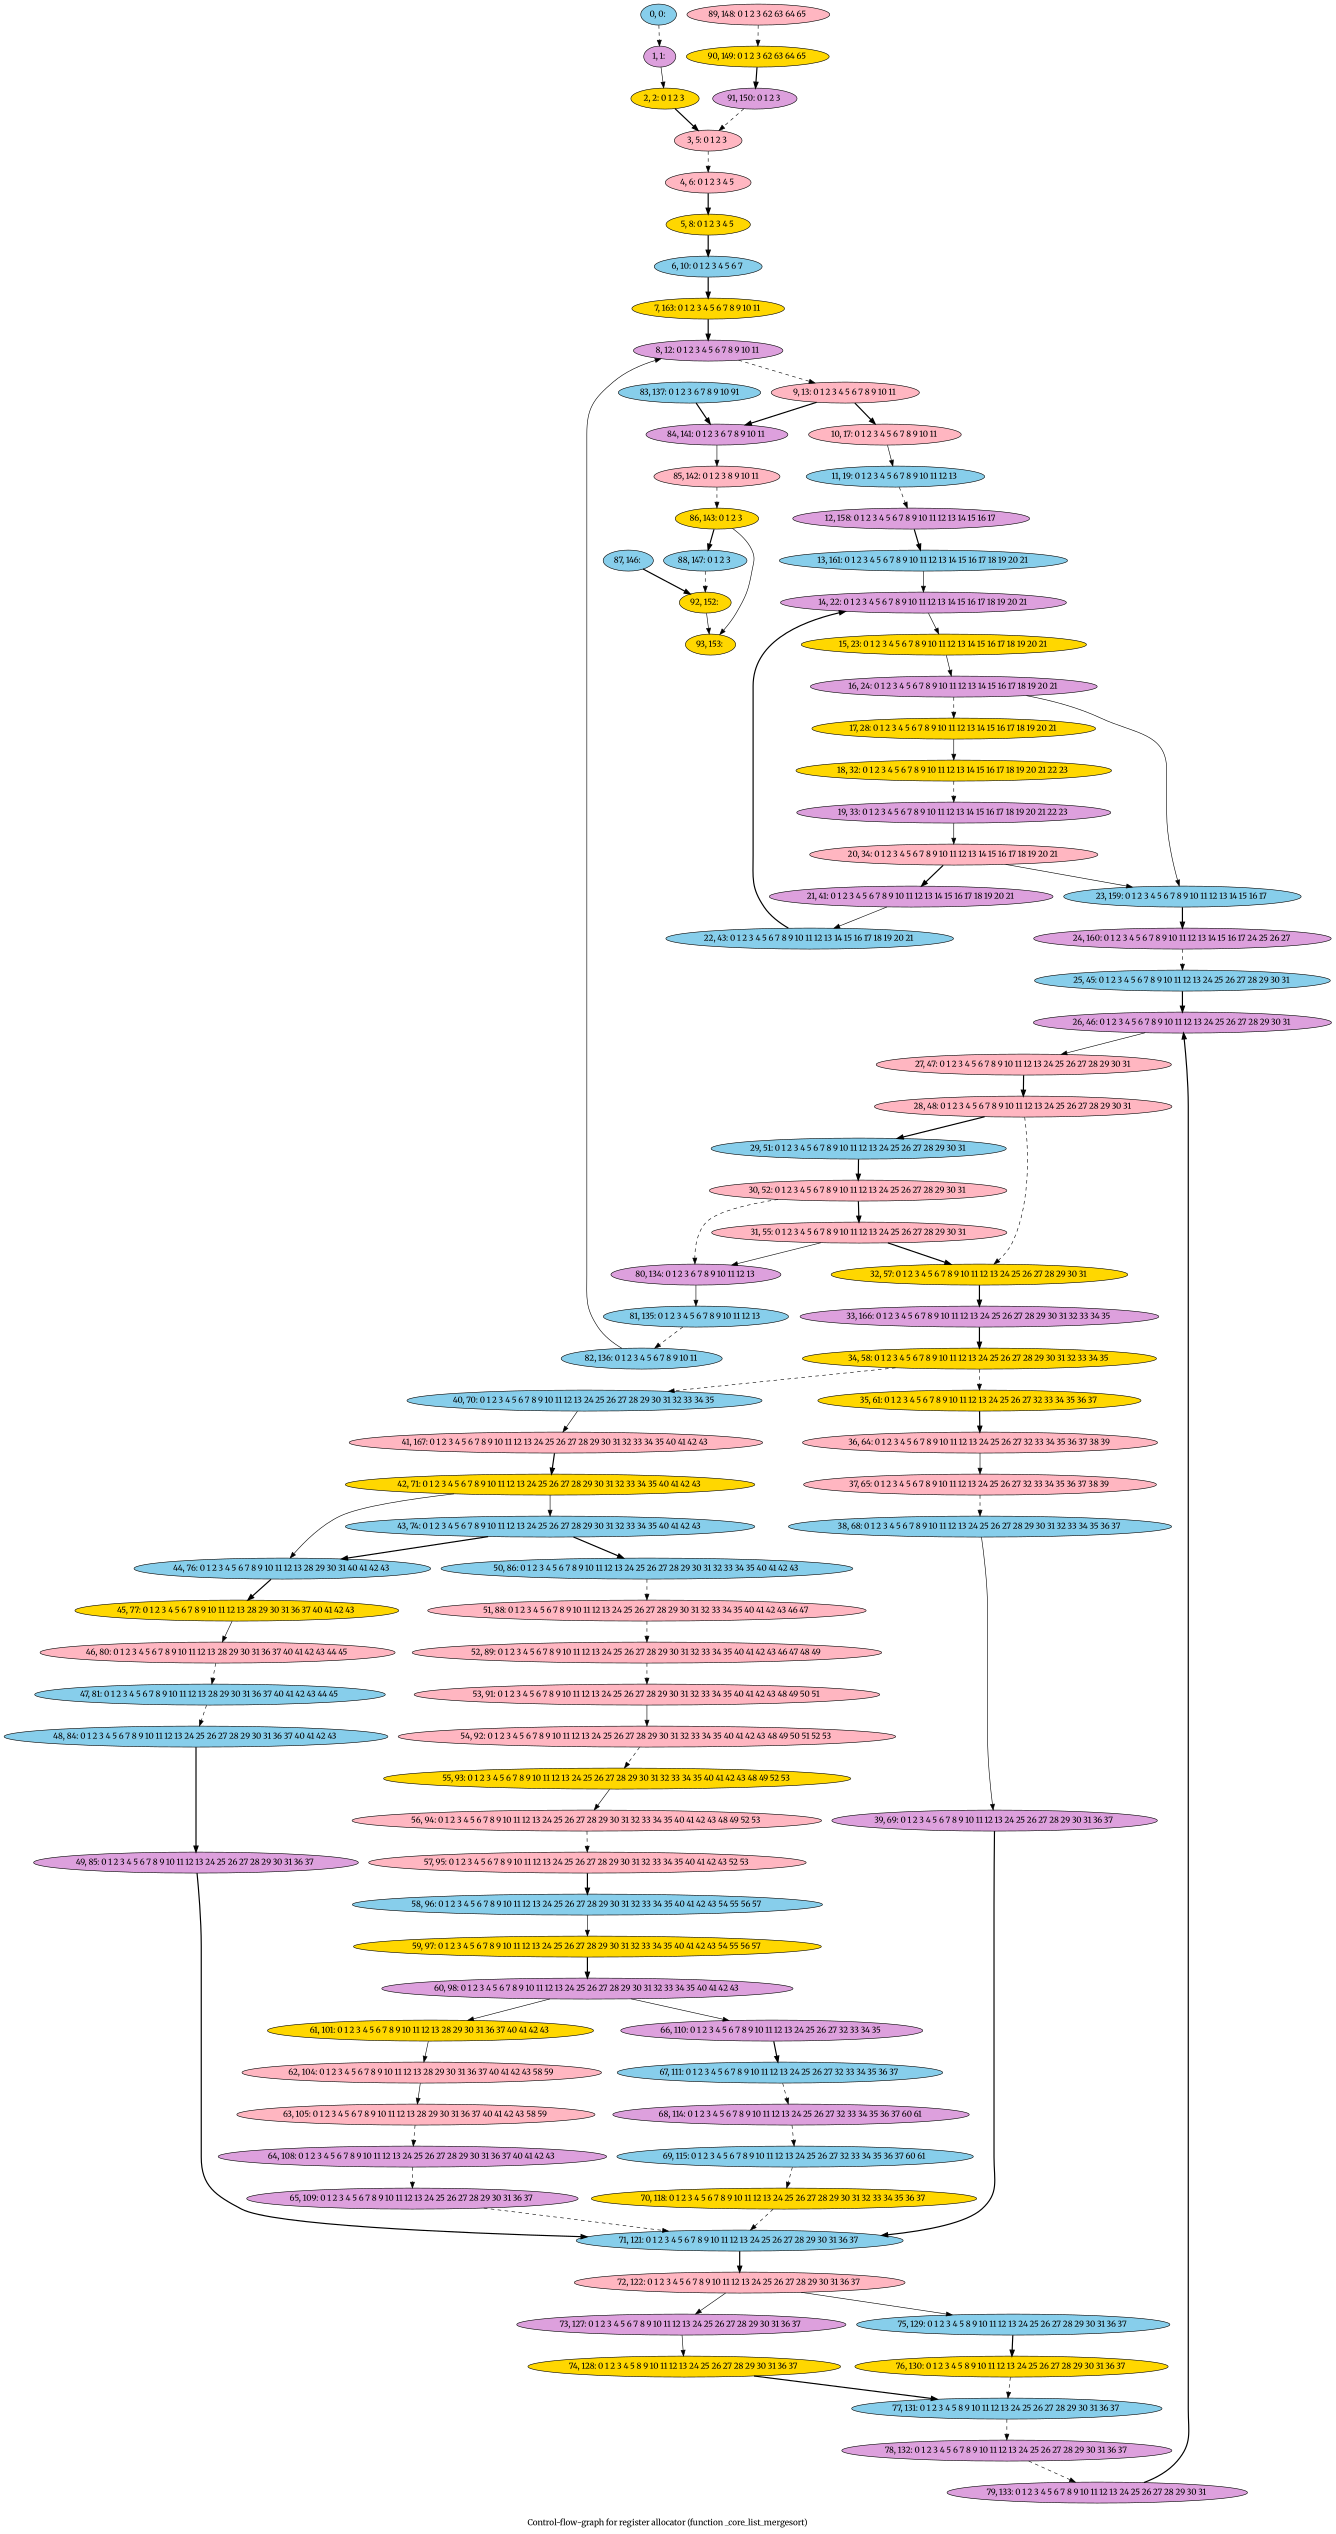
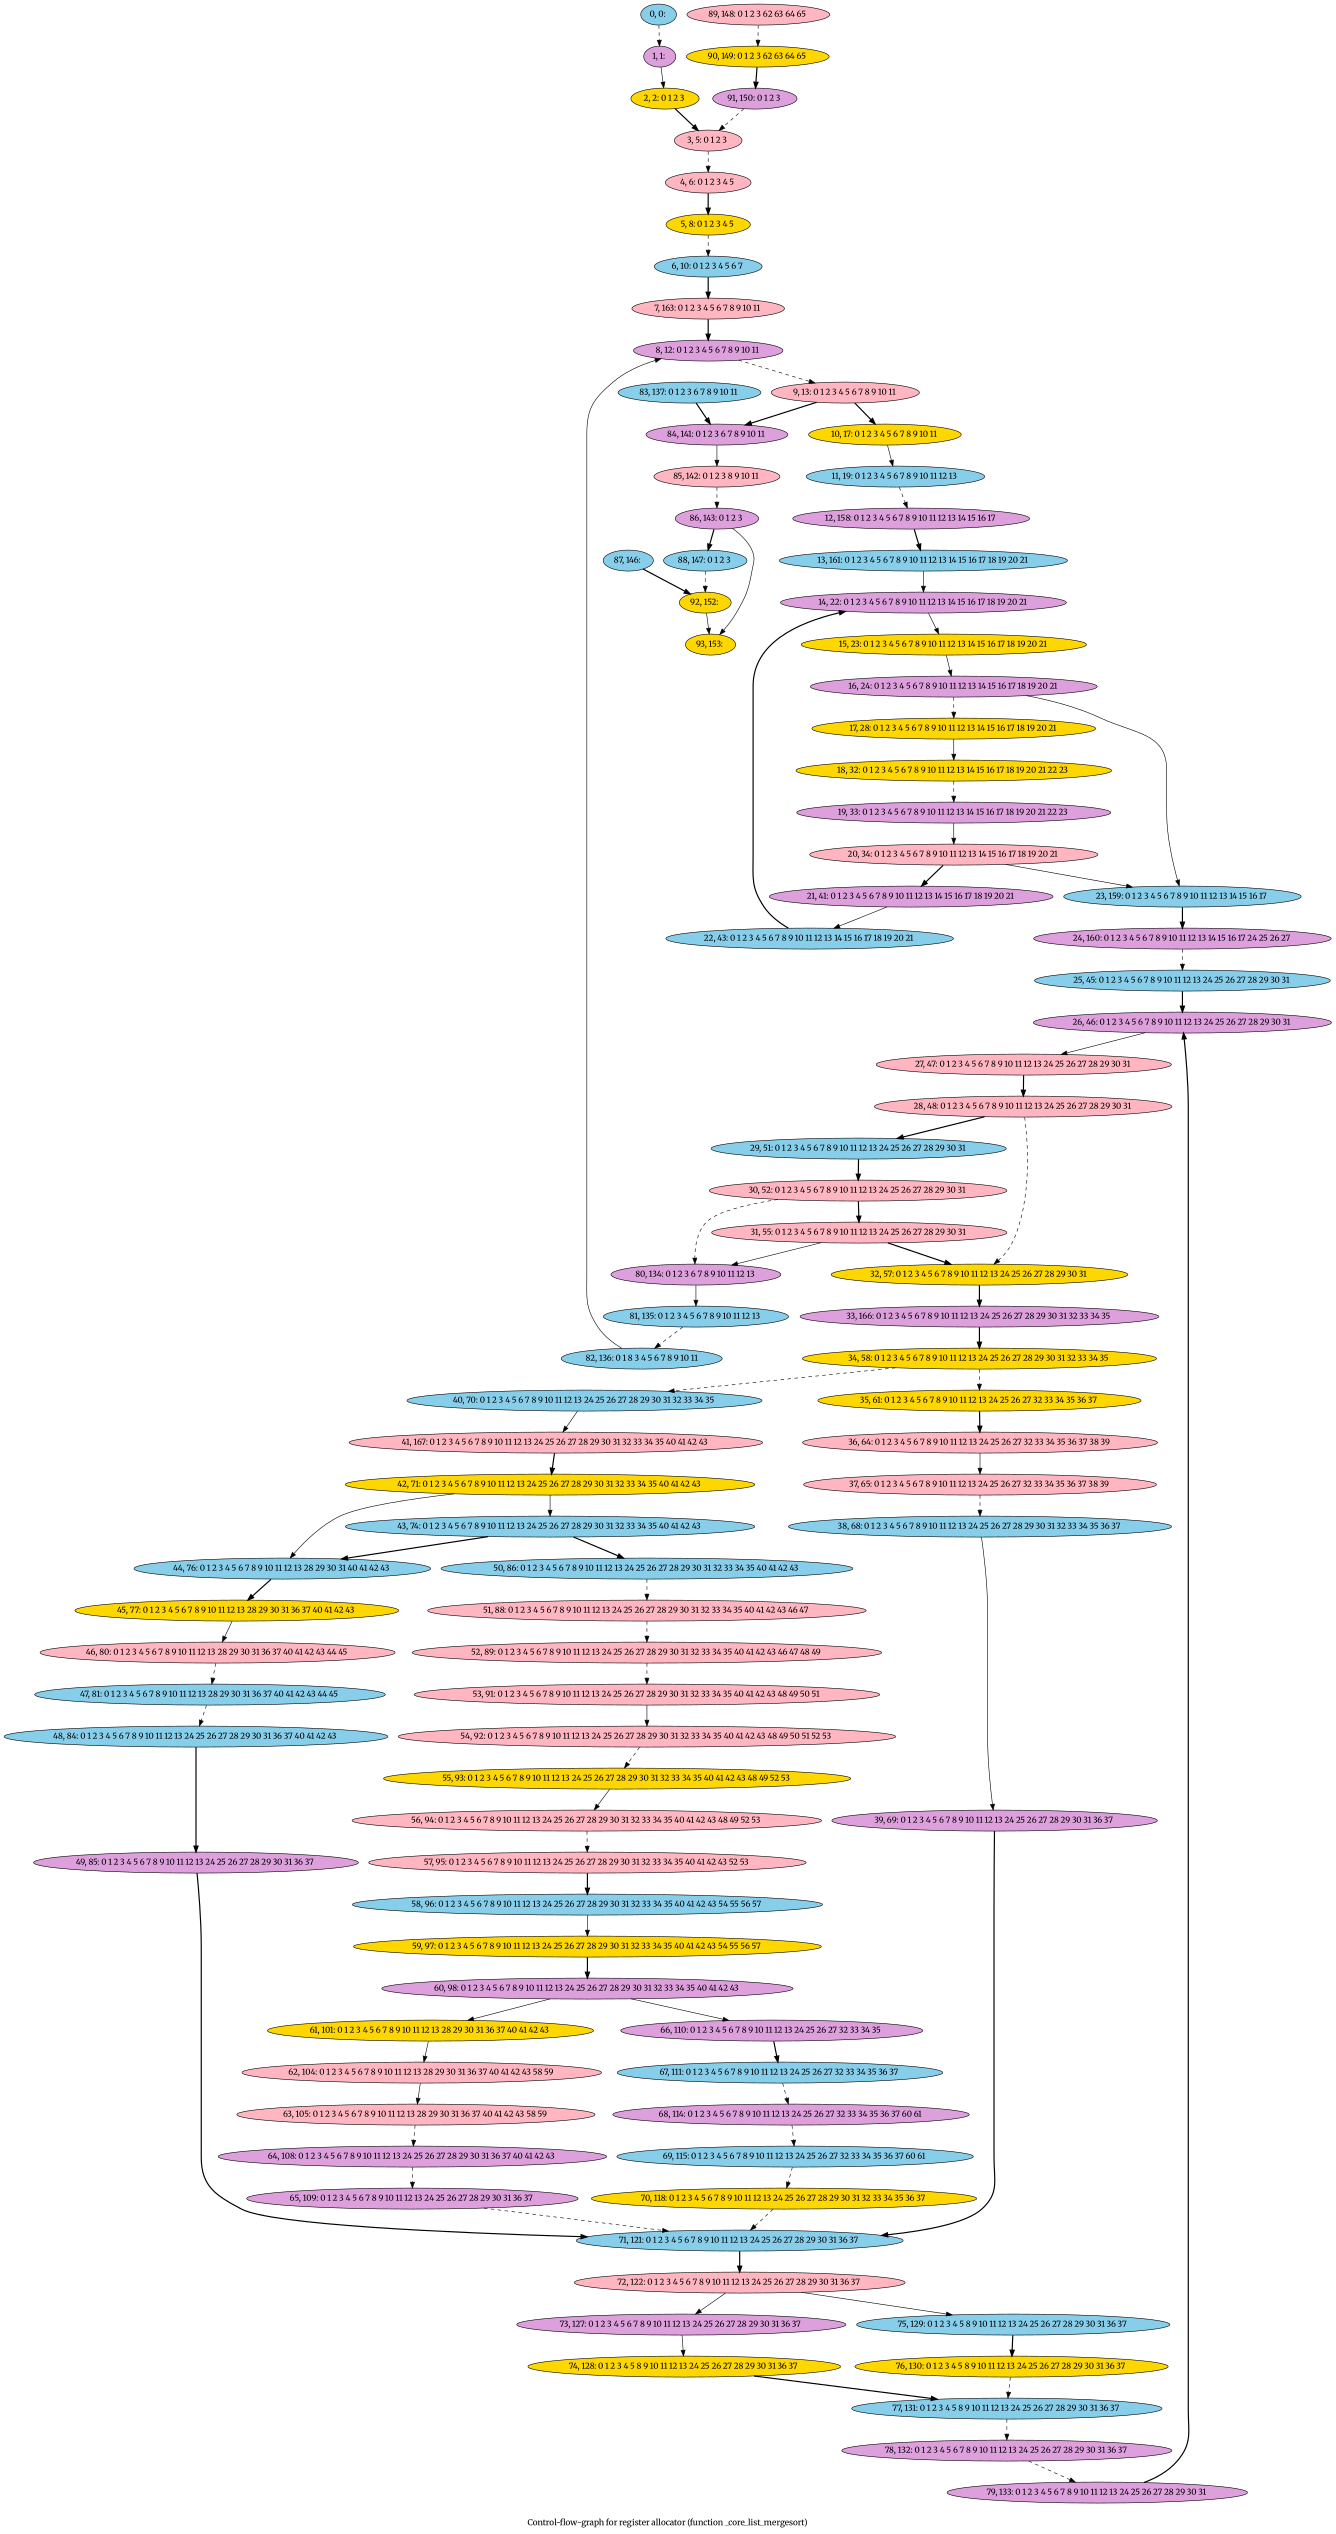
edge "5, 8: 0 1 2 3 4 5" -> "6, 10: 0 1 2 3 4 5 6 7": style bold -> dashed
node "7, 163: 0 1 2 3 4 5 6 7 8 9 10 11": fillcolor gold -> lightpink
node "83, 137: 0 1 2 3 6 7 8 9 10 91": label "83, 137: 0 1 2 3 6 7 8 9 10 91" -> "83, 137: 0 1 2 3 6 7 8 9 10 11"
node "10, 17: 0 1 2 3 4 5 6 7 8 9 10 11": fillcolor lightpink -> gold
node "86, 143: 0 1 2 3": fillcolor gold -> plum
node "82, 136: 0 1 2 3 4 5 6 7 8 9 10 11": label "82, 136: 0 1 2 3 4 5 6 7 8 9 10 11" -> "82, 136: 0 1 8 3 4 5 6 7 8 9 10 11"
